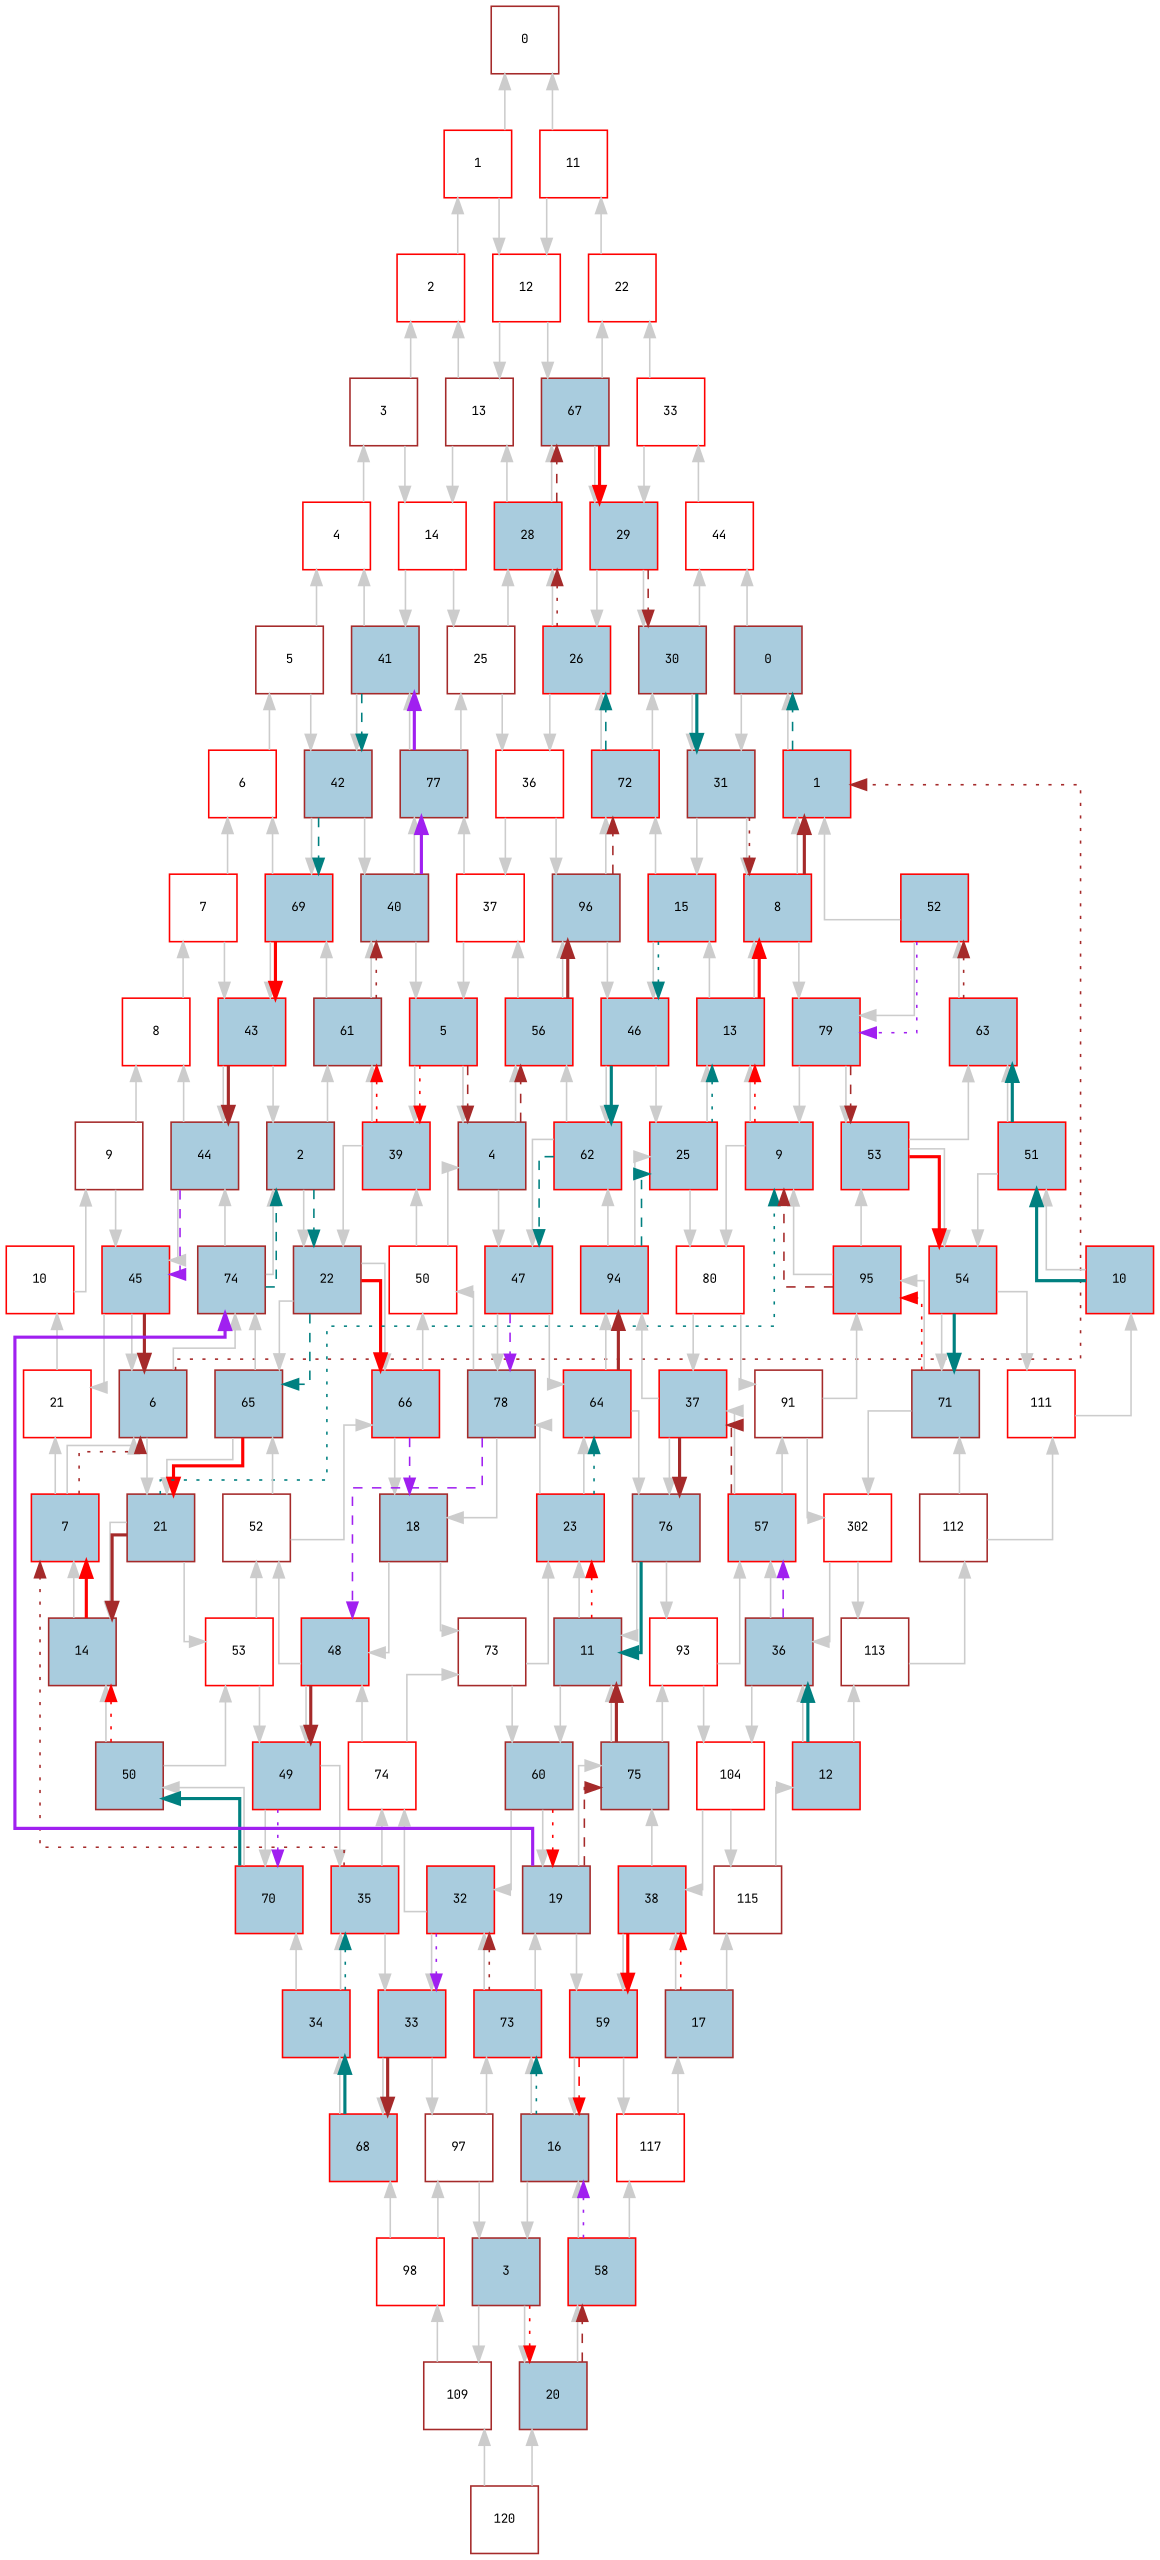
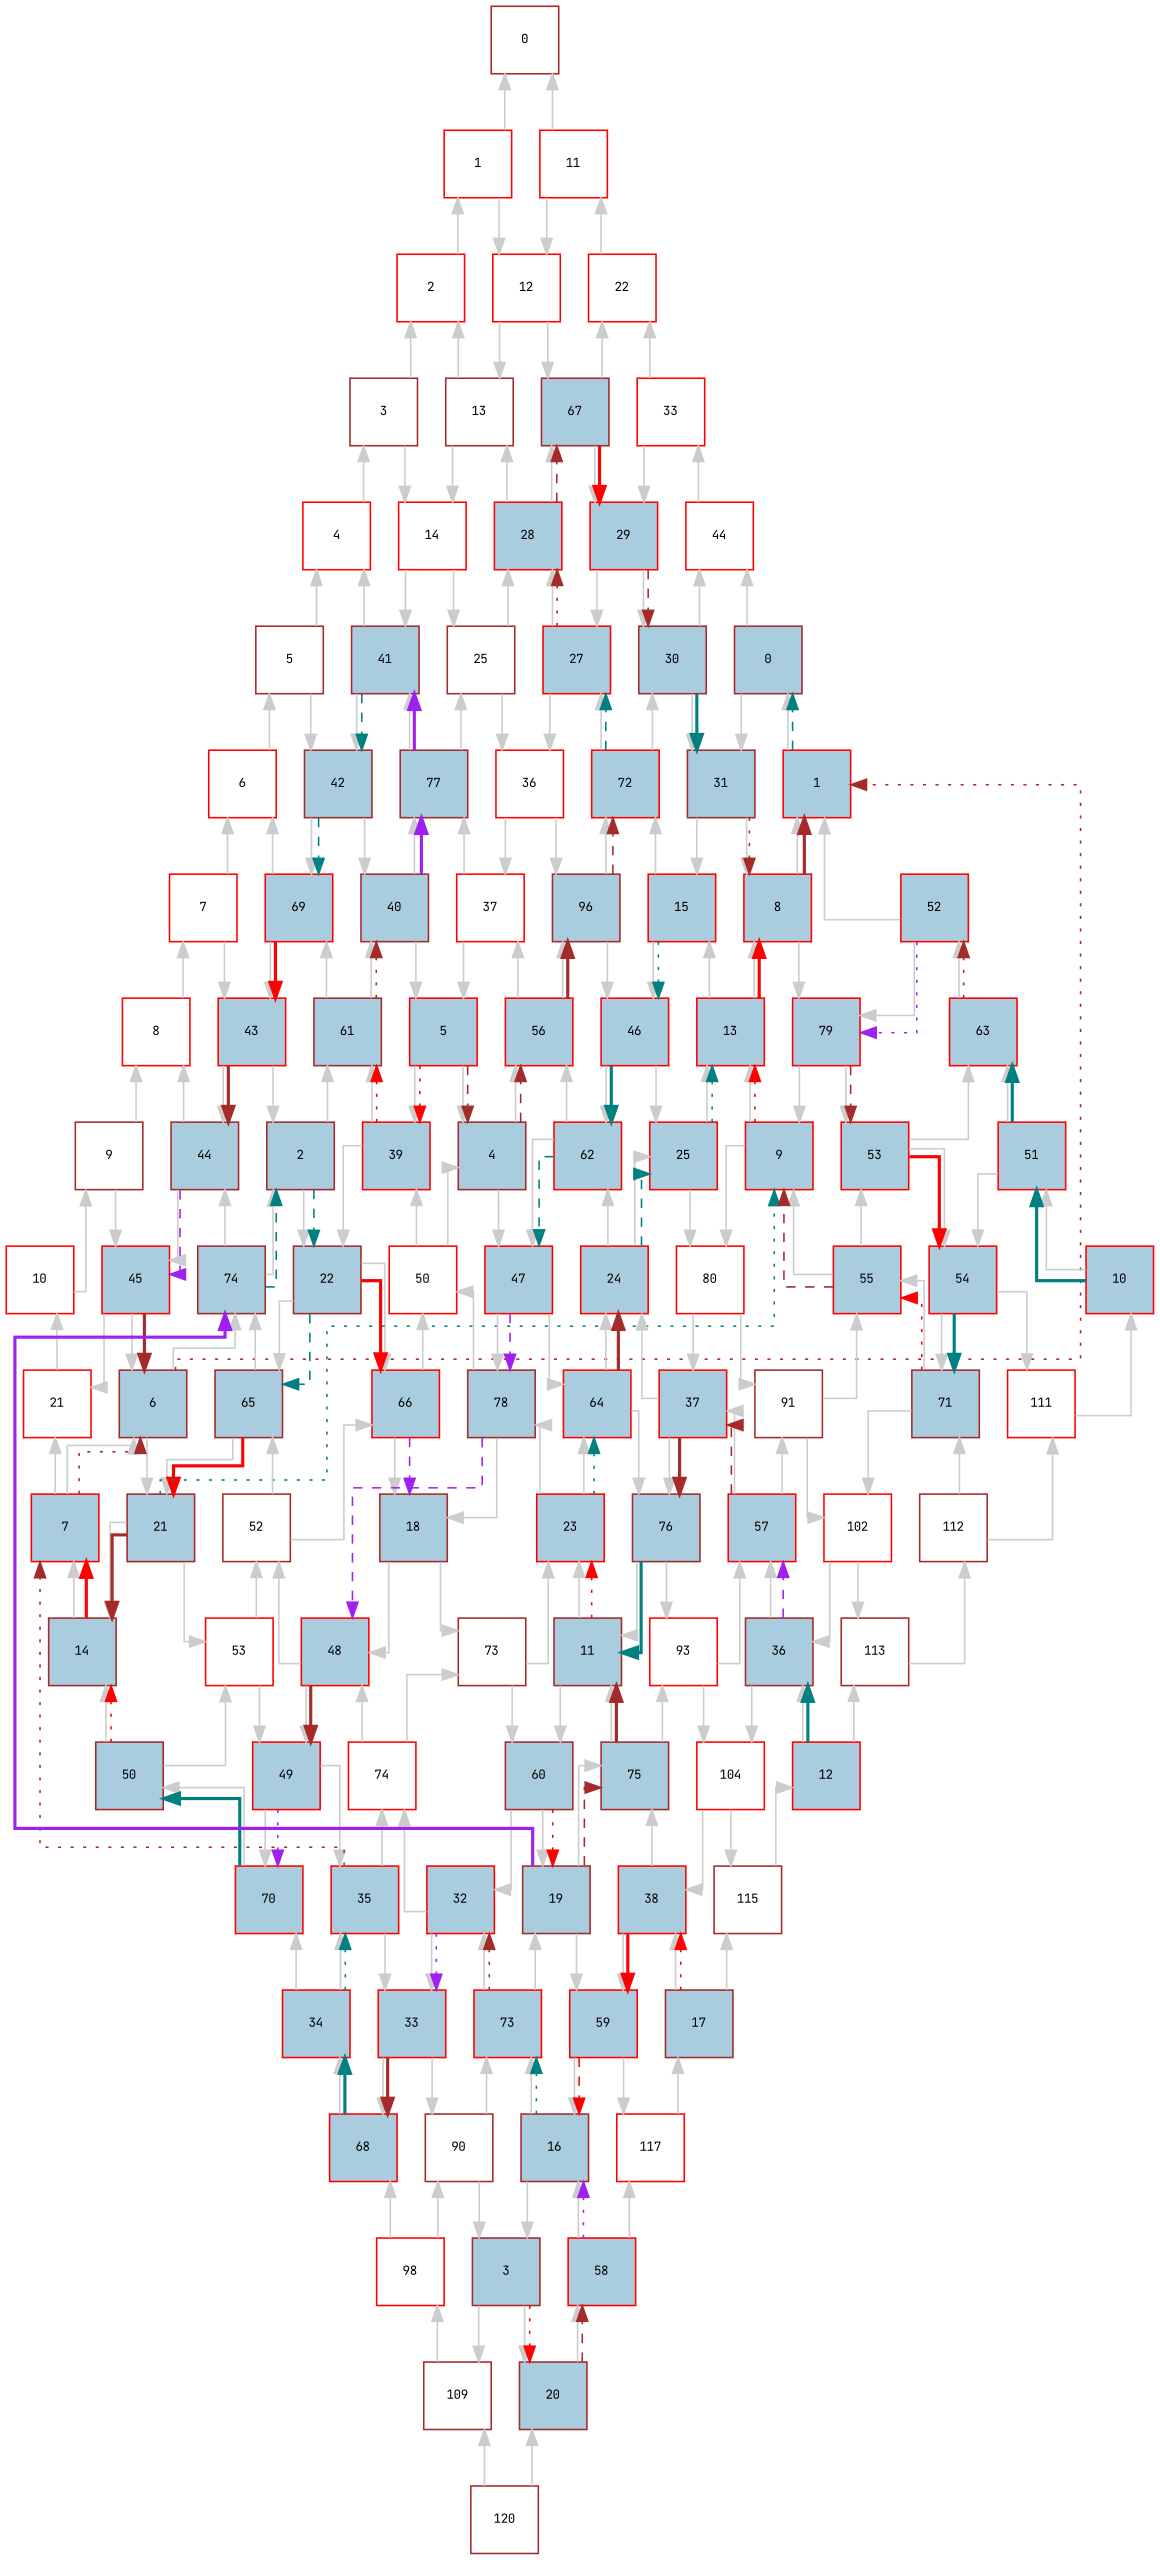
node "26": label "26" -> "27"
node "94": label "94" -> "24"
node "95": label "95" -> "55"
node "302": label "302" -> "102"
node "97": label "97" -> "90"
